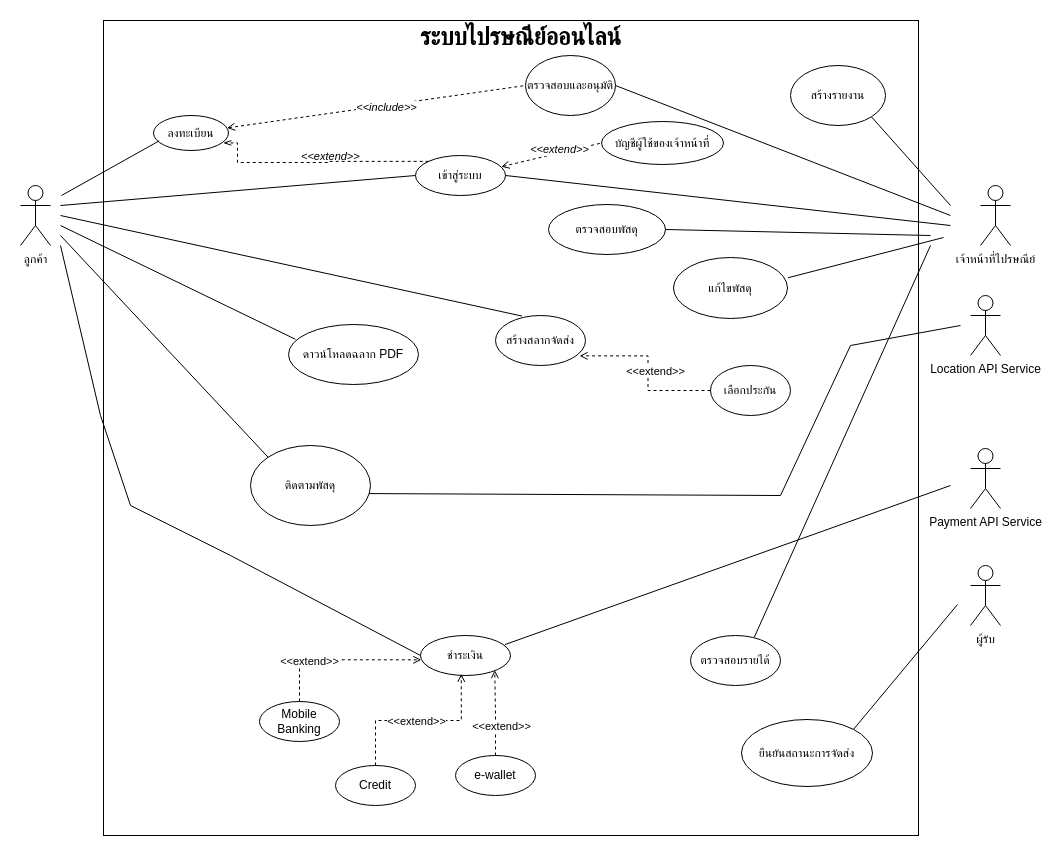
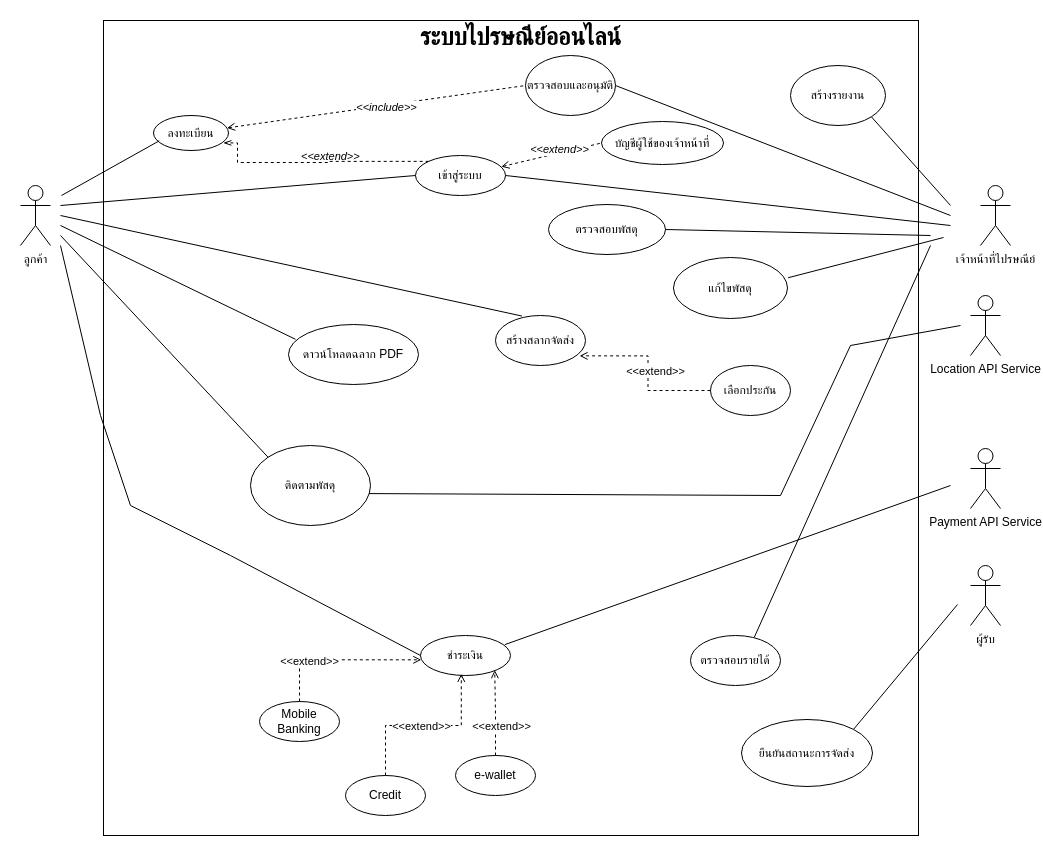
node "Credit": moved (376, 786) -> (386, 796)
